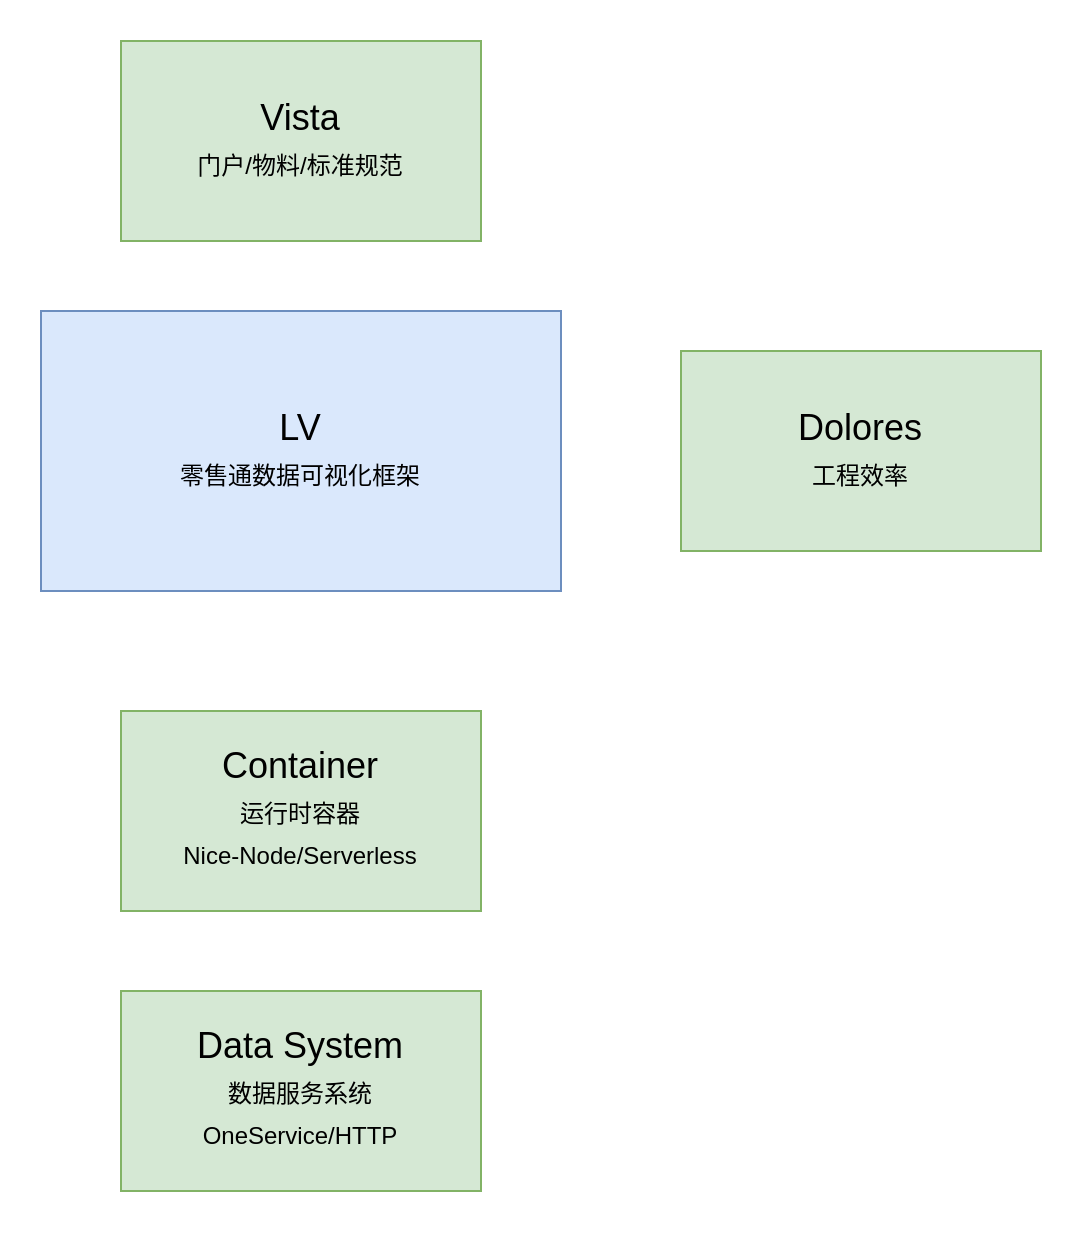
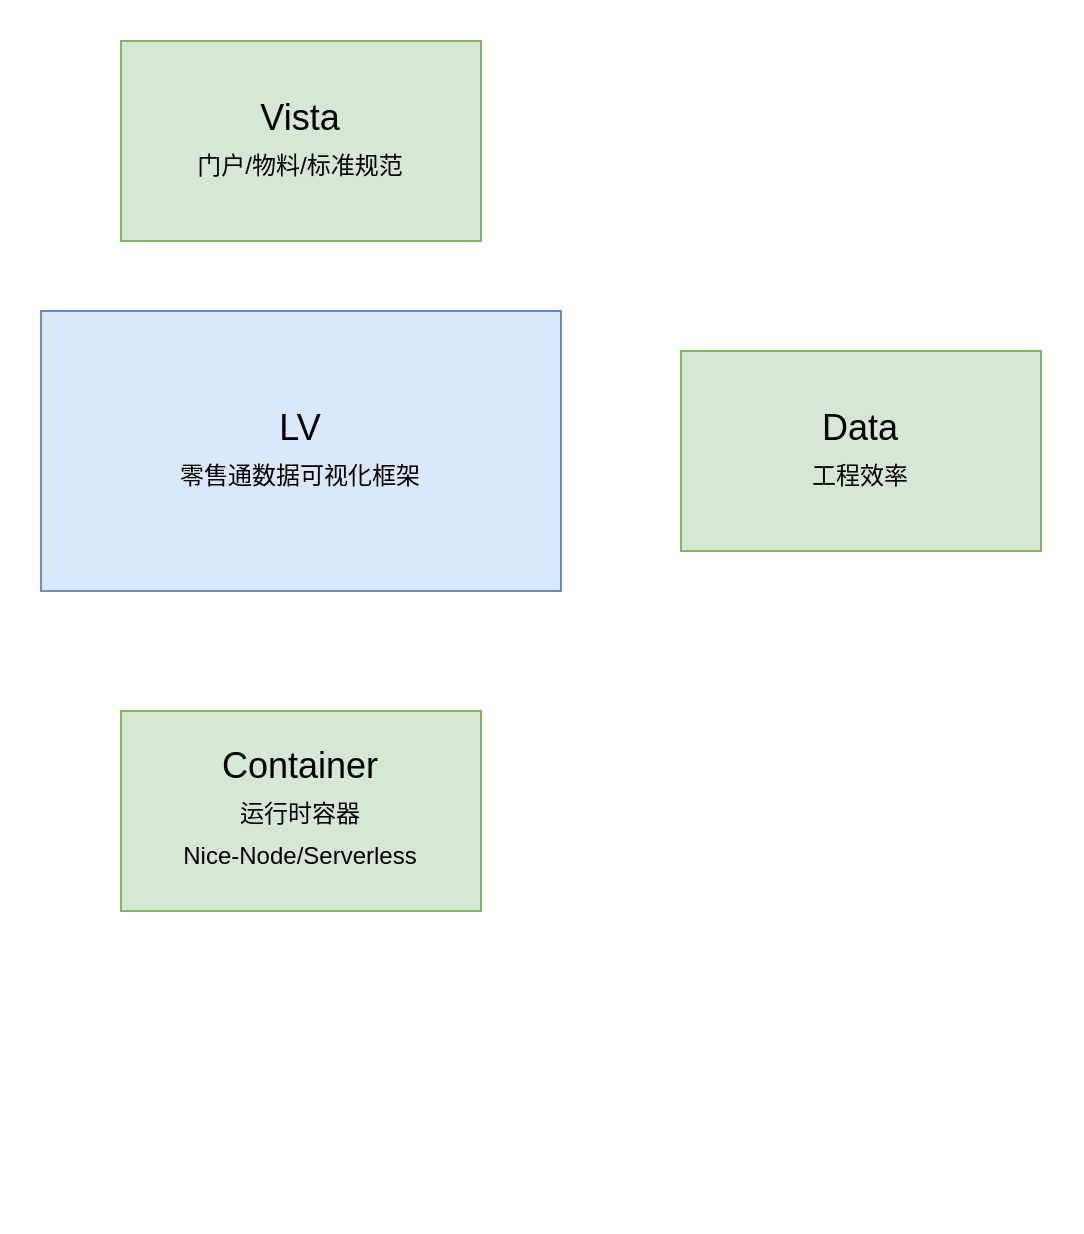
node "Dolores 工程效率": label "Dolores 工程效率" -> "Data 工程效率"
node "Data System 数据服务系统 OneService/HTTP": removed
